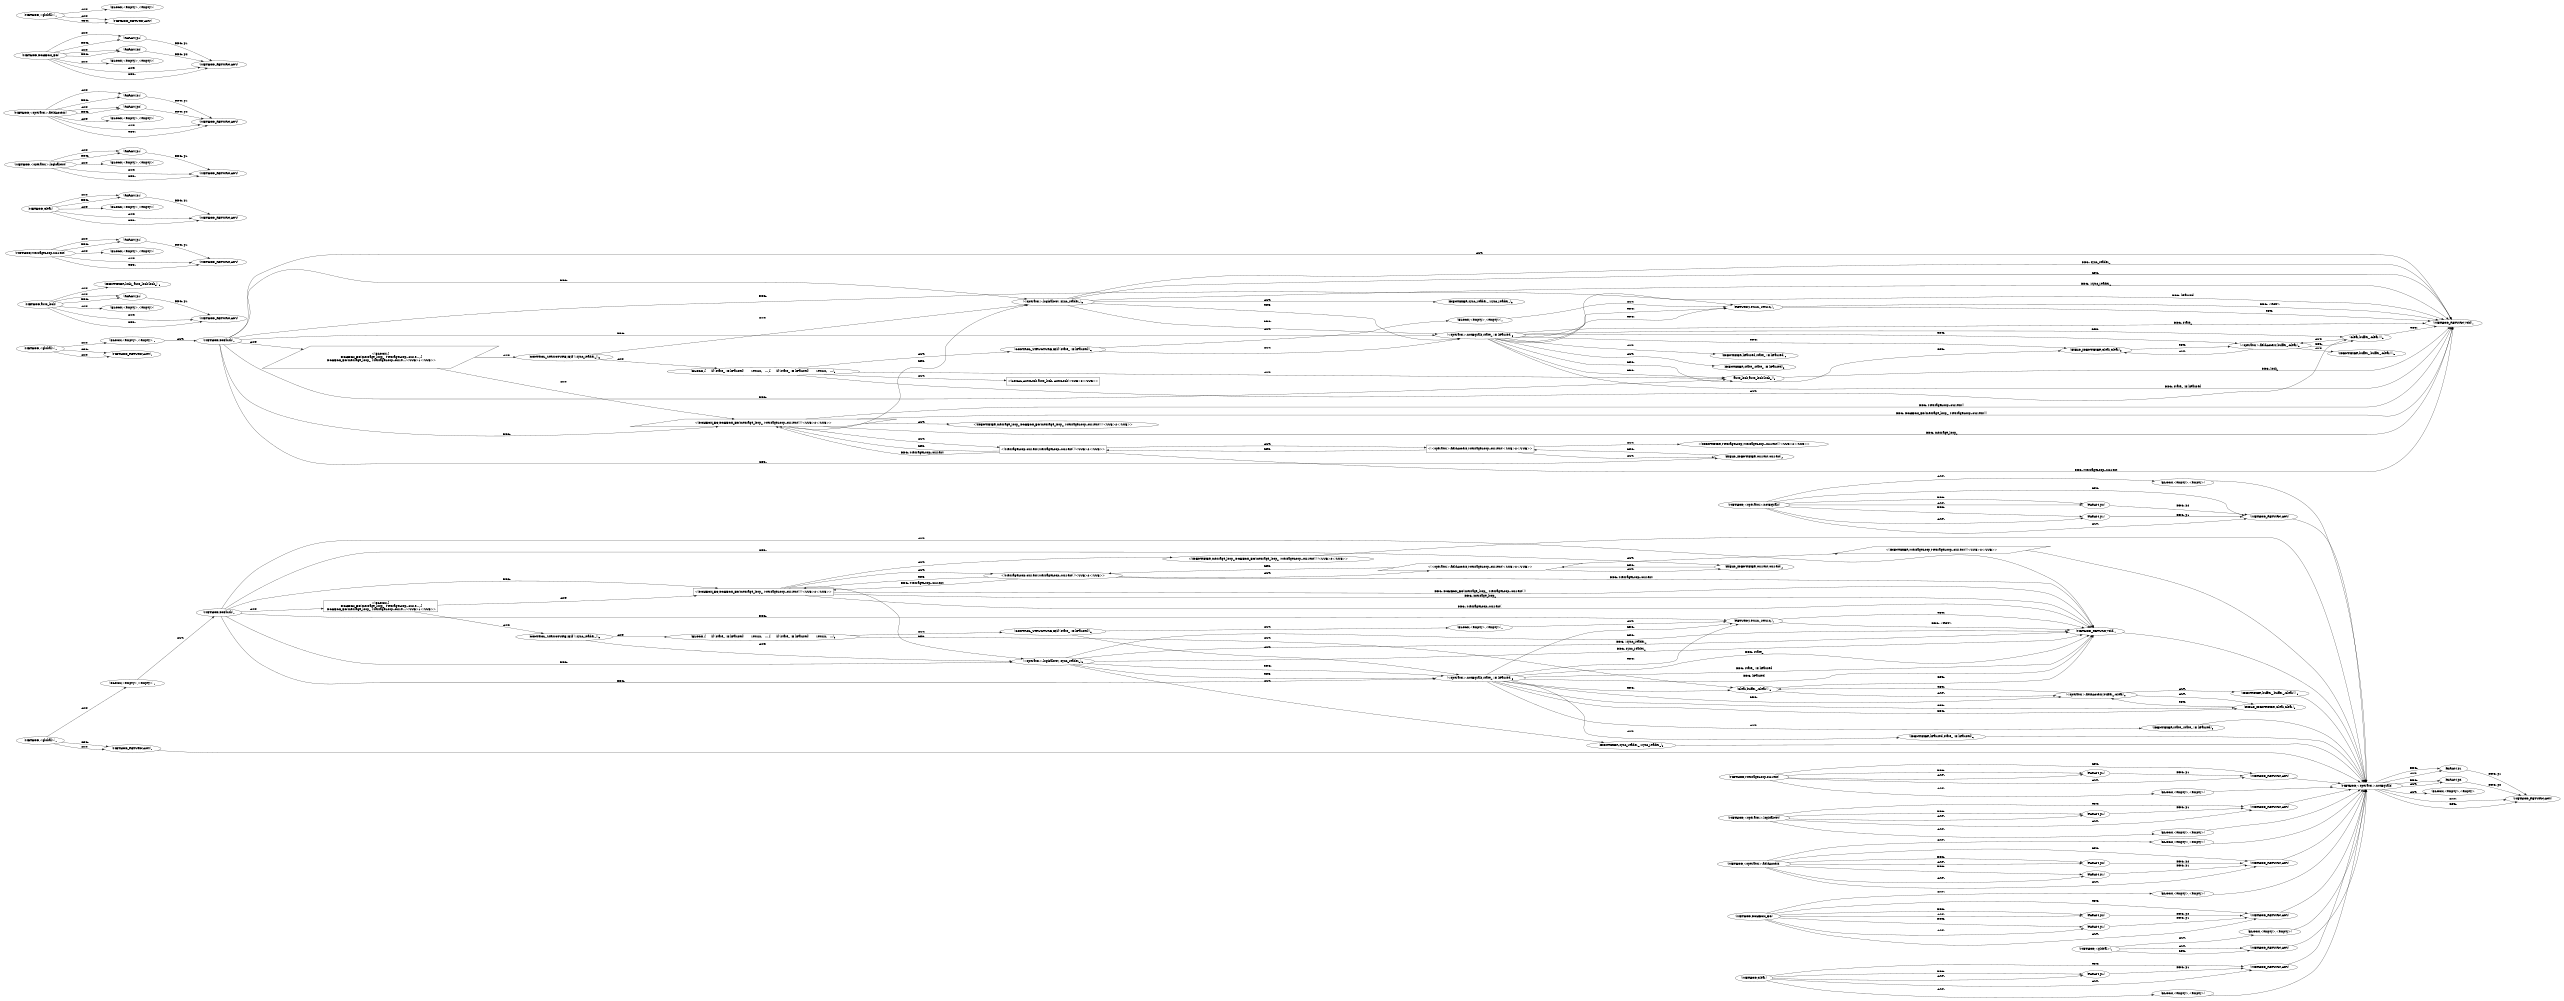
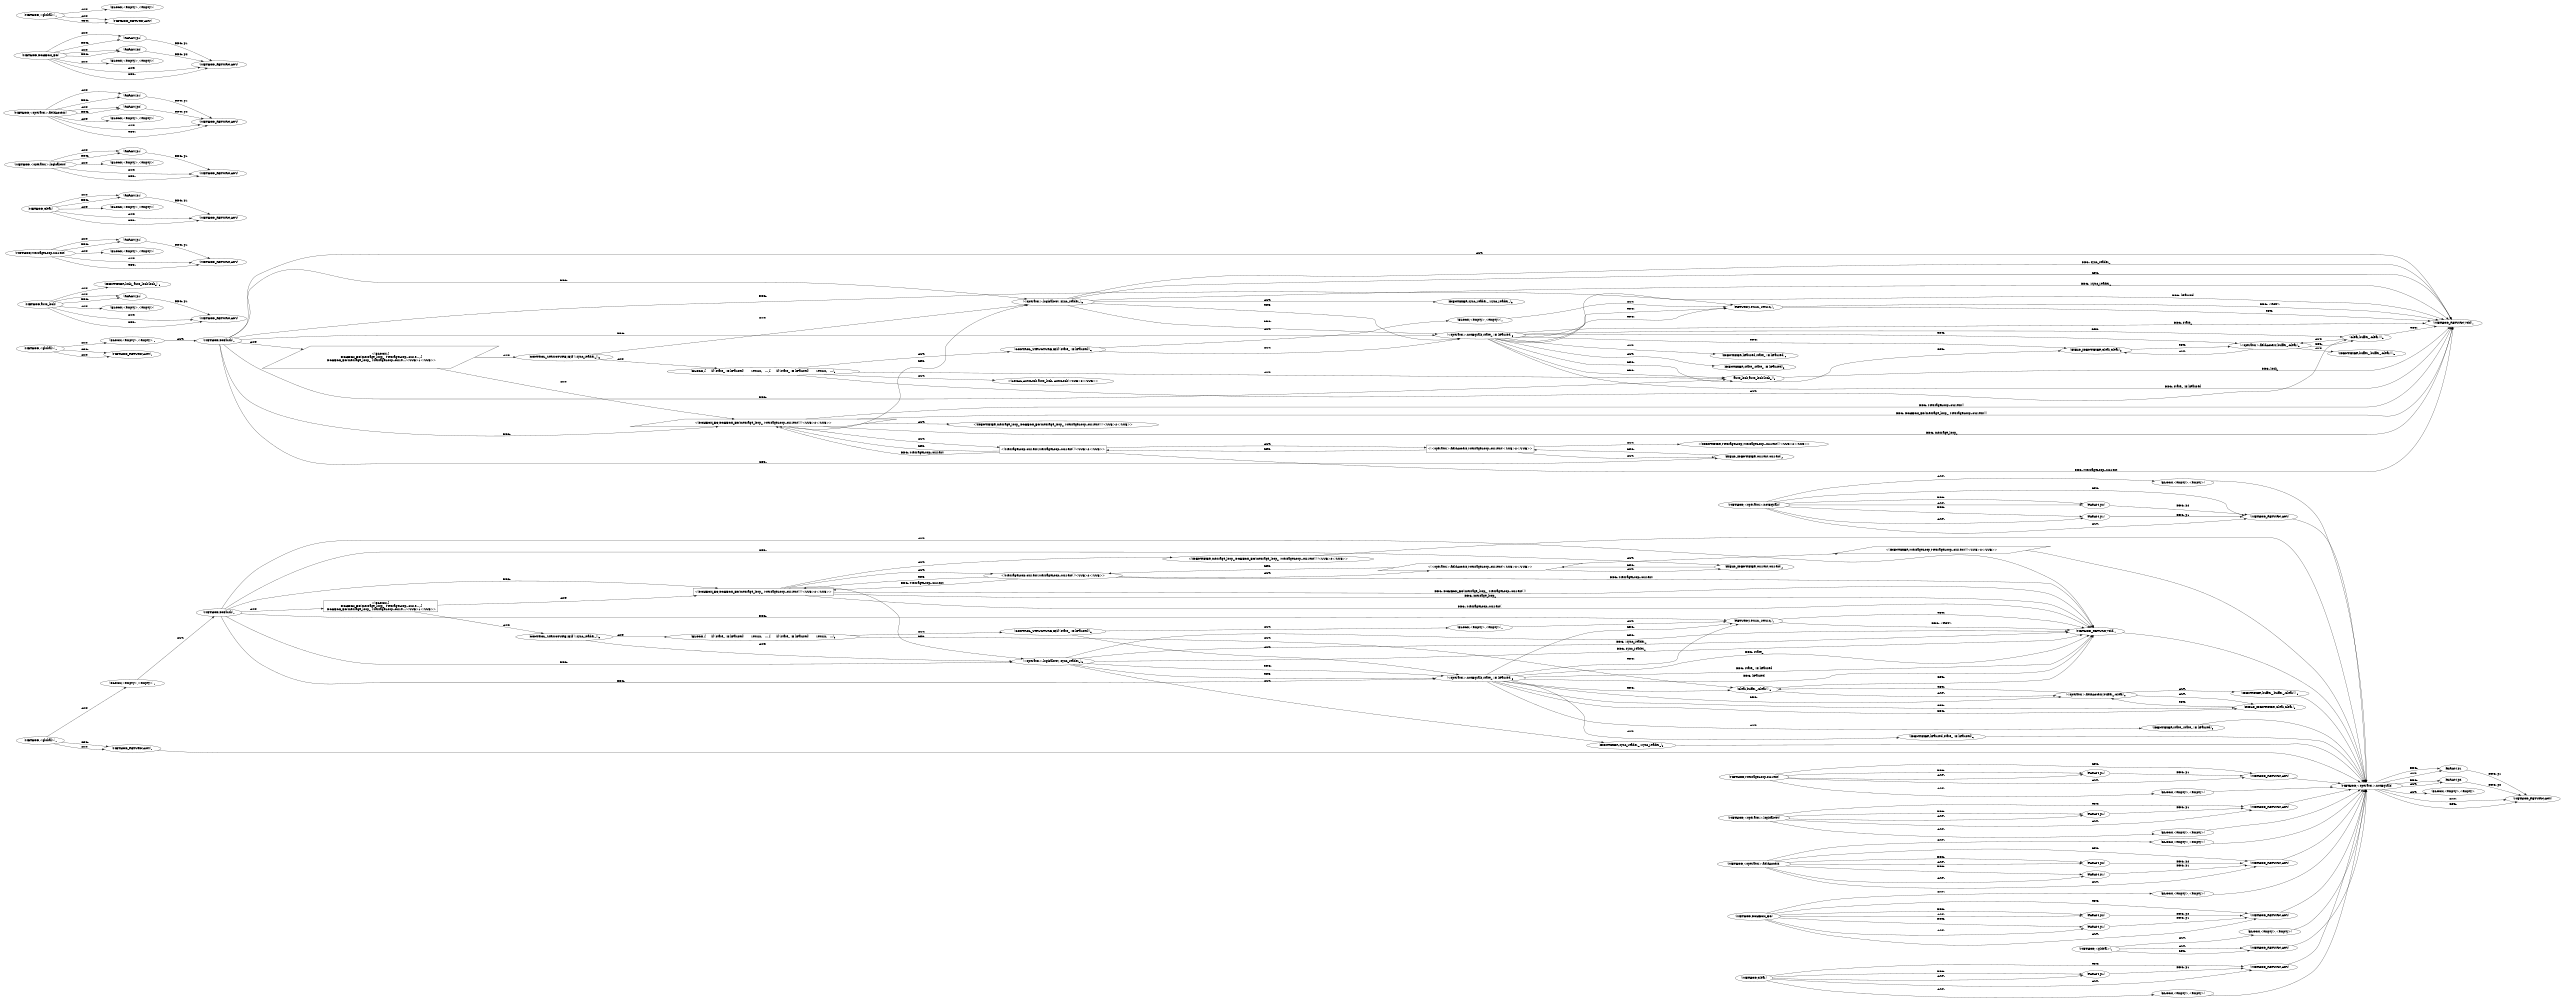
node "<(LOCAL,AutoLock auto_lock: AutoLock)<SUB>8</SUB>>": shape box -> ellipse
